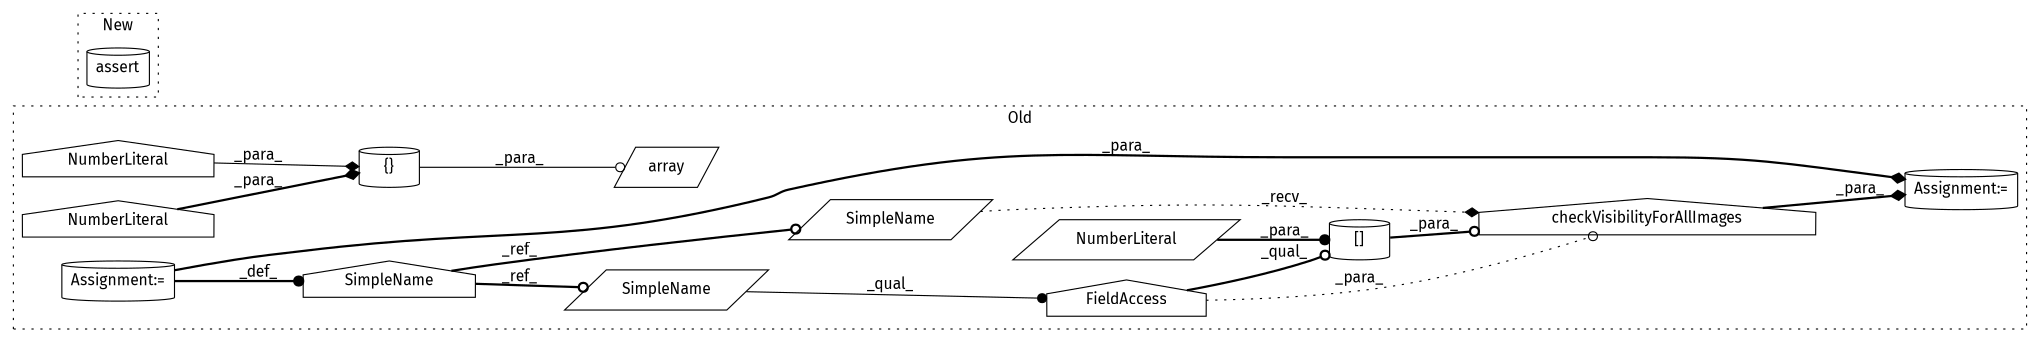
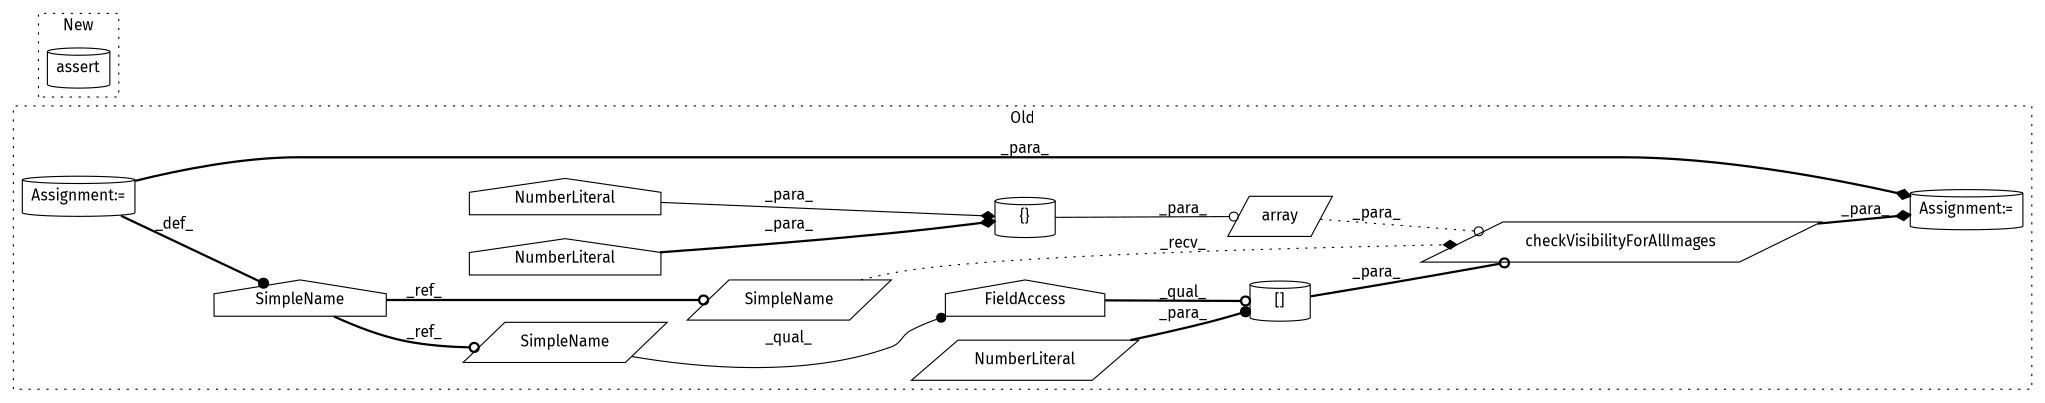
node "checkVisibilityForAllImages": shape house -> parallelogram
edge "FieldAccess" -> "checkVisibilityForAllImages": now "array" -> "checkVisibilityForAllImages"
